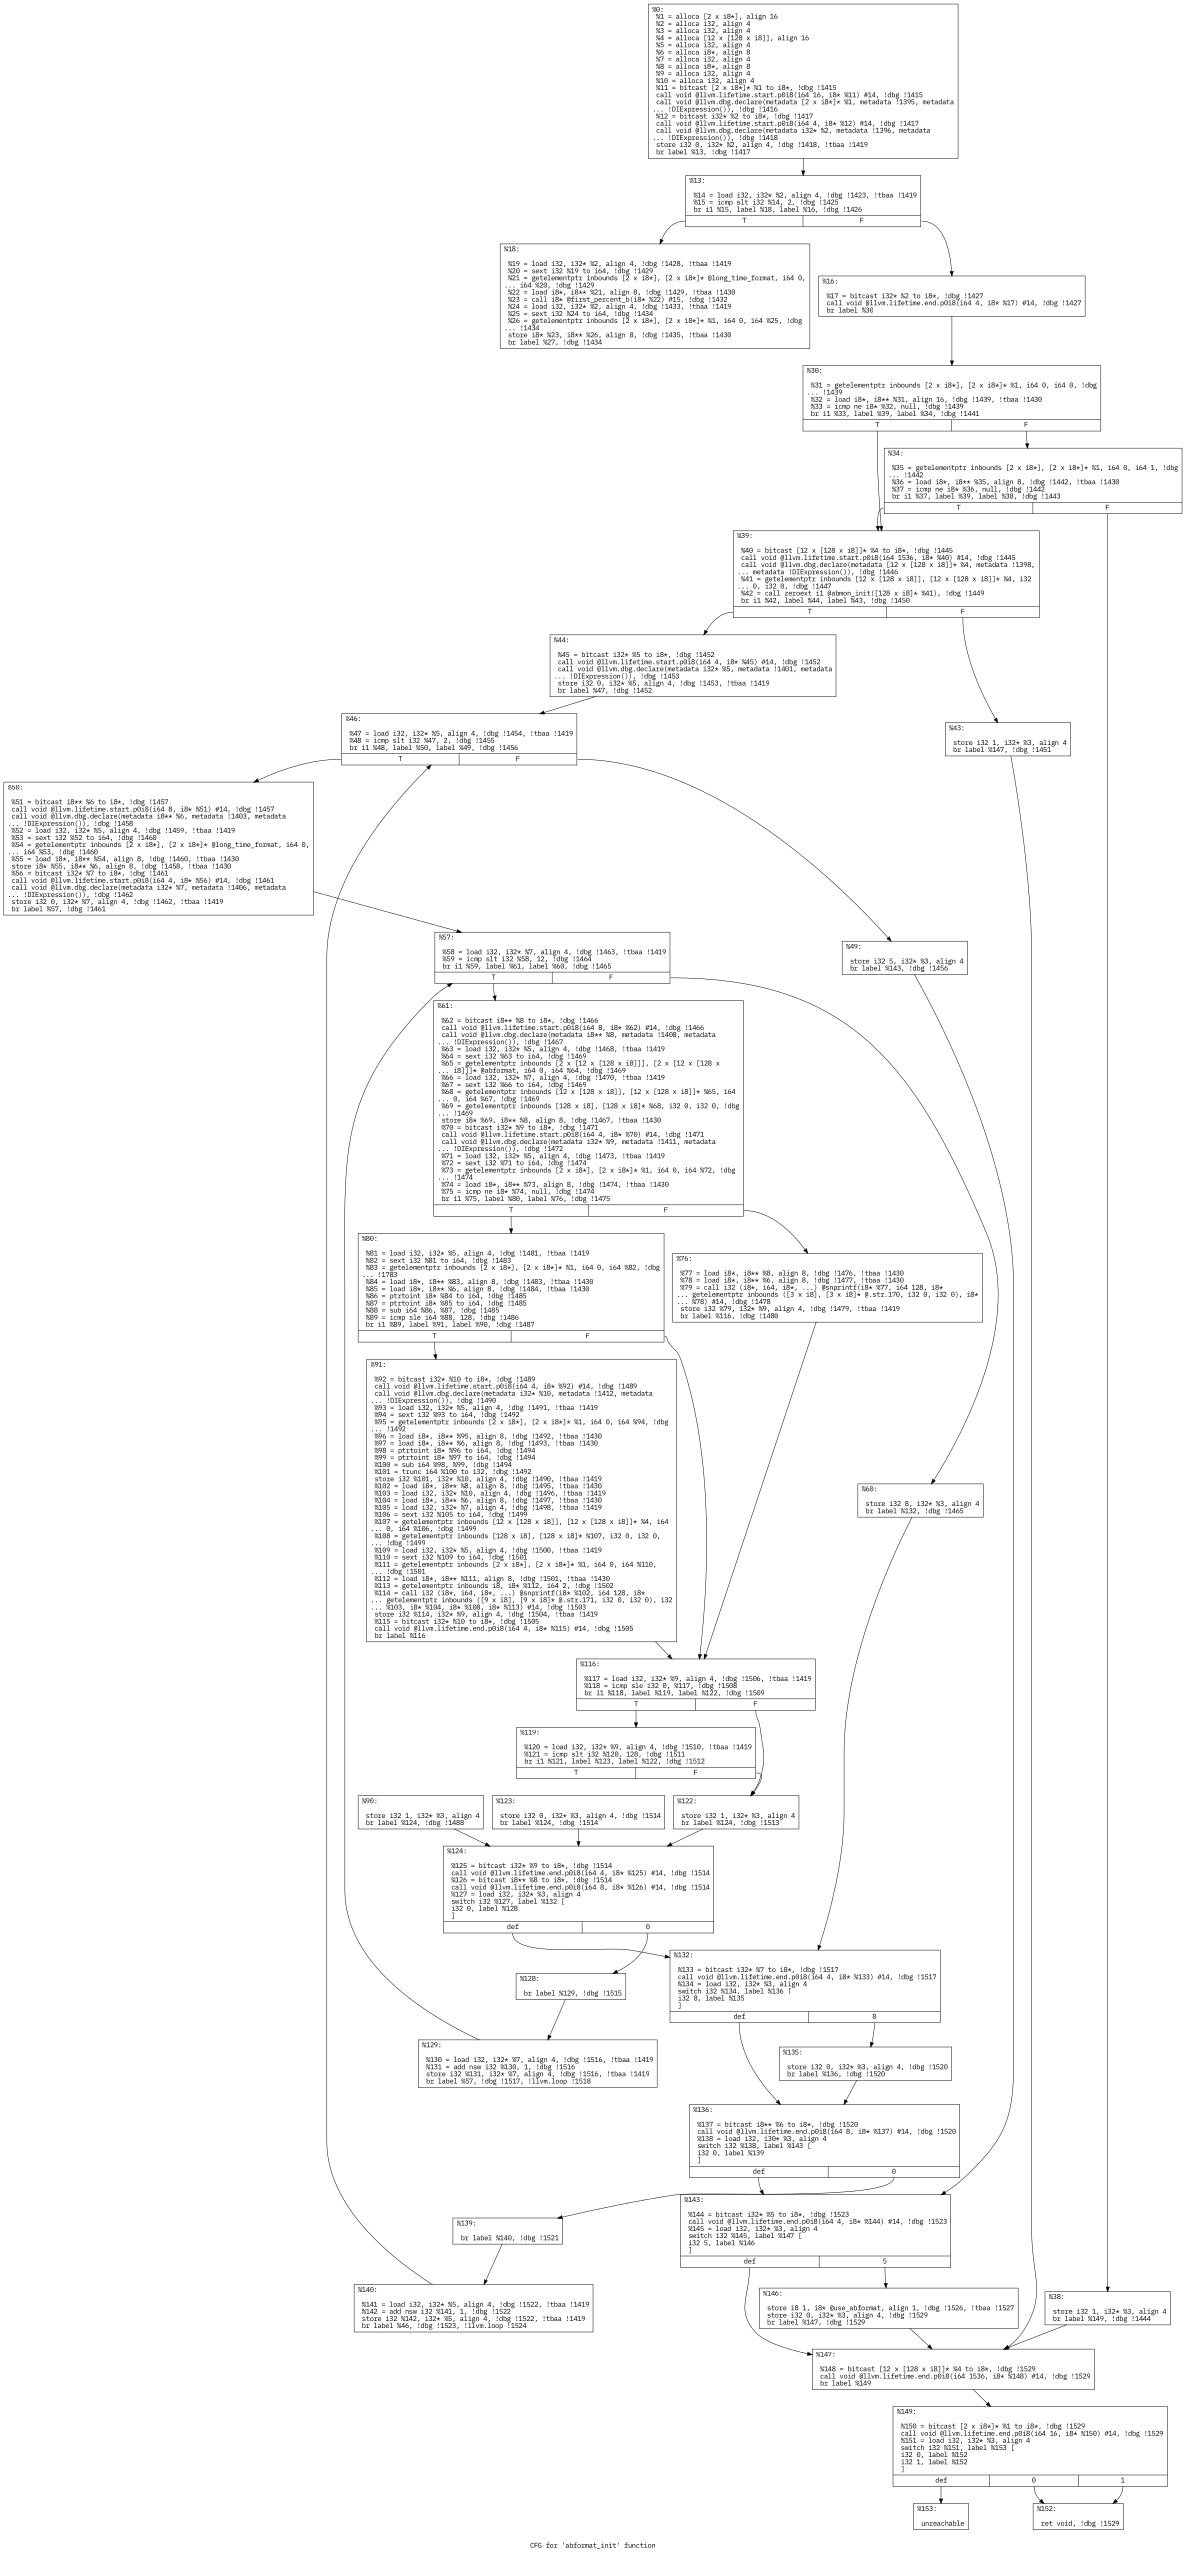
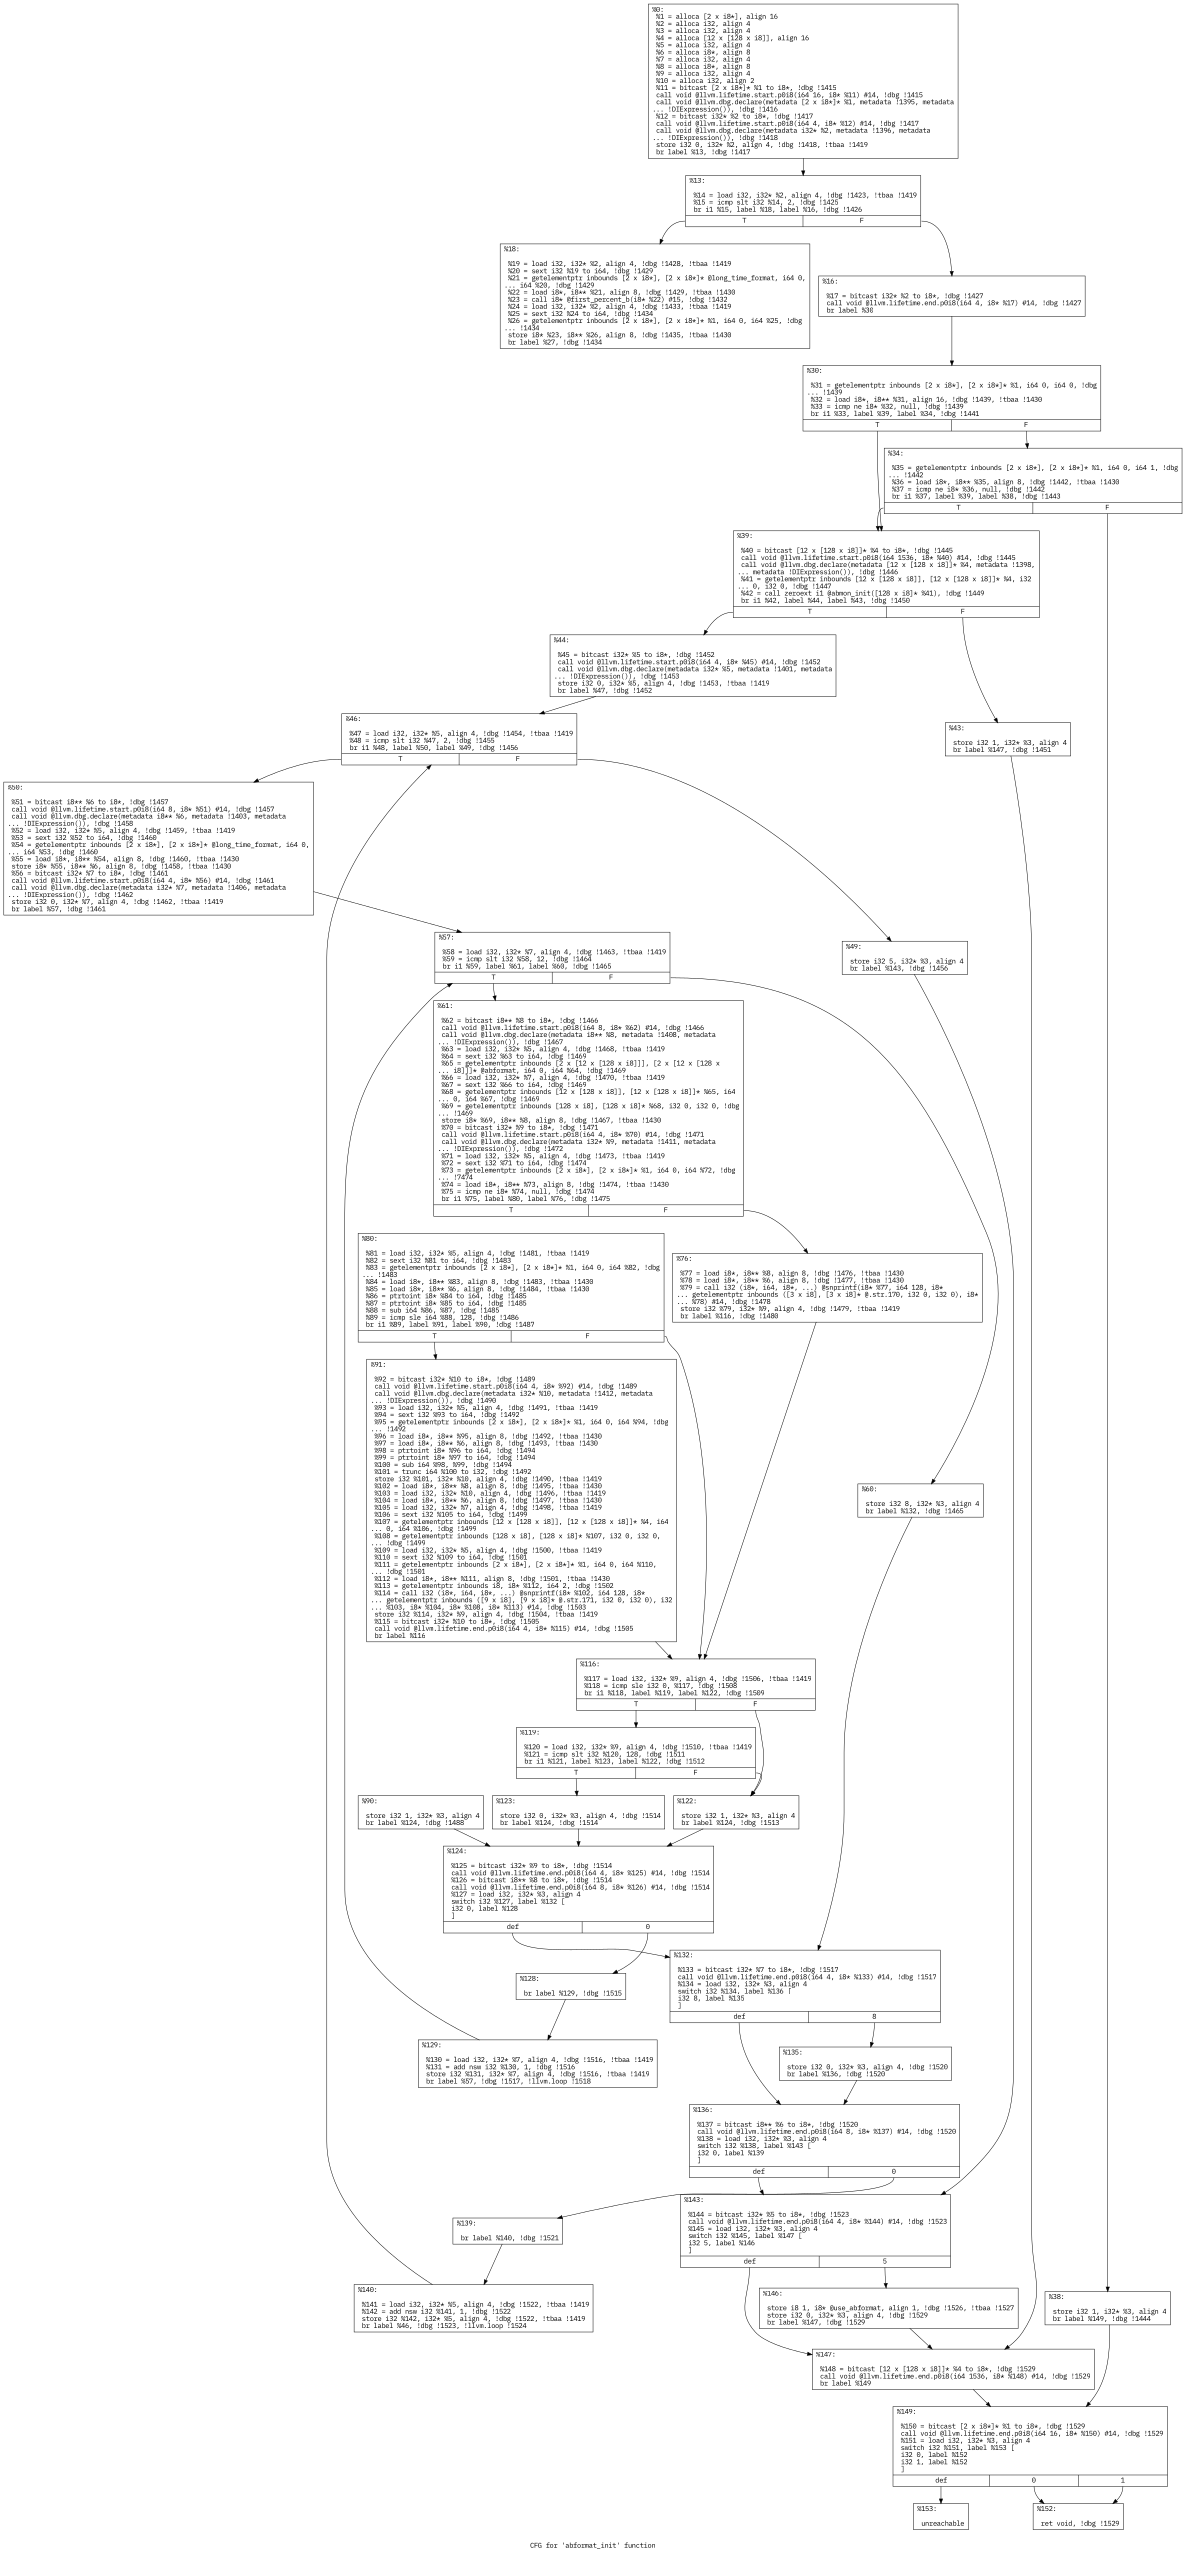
node "%0:": text "%10 = alloca i32, align 4" -> "%10 = alloca i32, align 2"
node "%61:": text "... !1474" -> "... !7474"
edge "%61:" -> "%80:": removed
node "%80:": text "... !1783" -> "... !1483"
edge "%119:" -> "%123:": added
node "%136:": text "%138 = load i32, i30* %3, align 4" -> "%138 = load i32, i32* %3, align 4"
edge "%38:" -> "%147:": now "%38:" -> "%149:"
